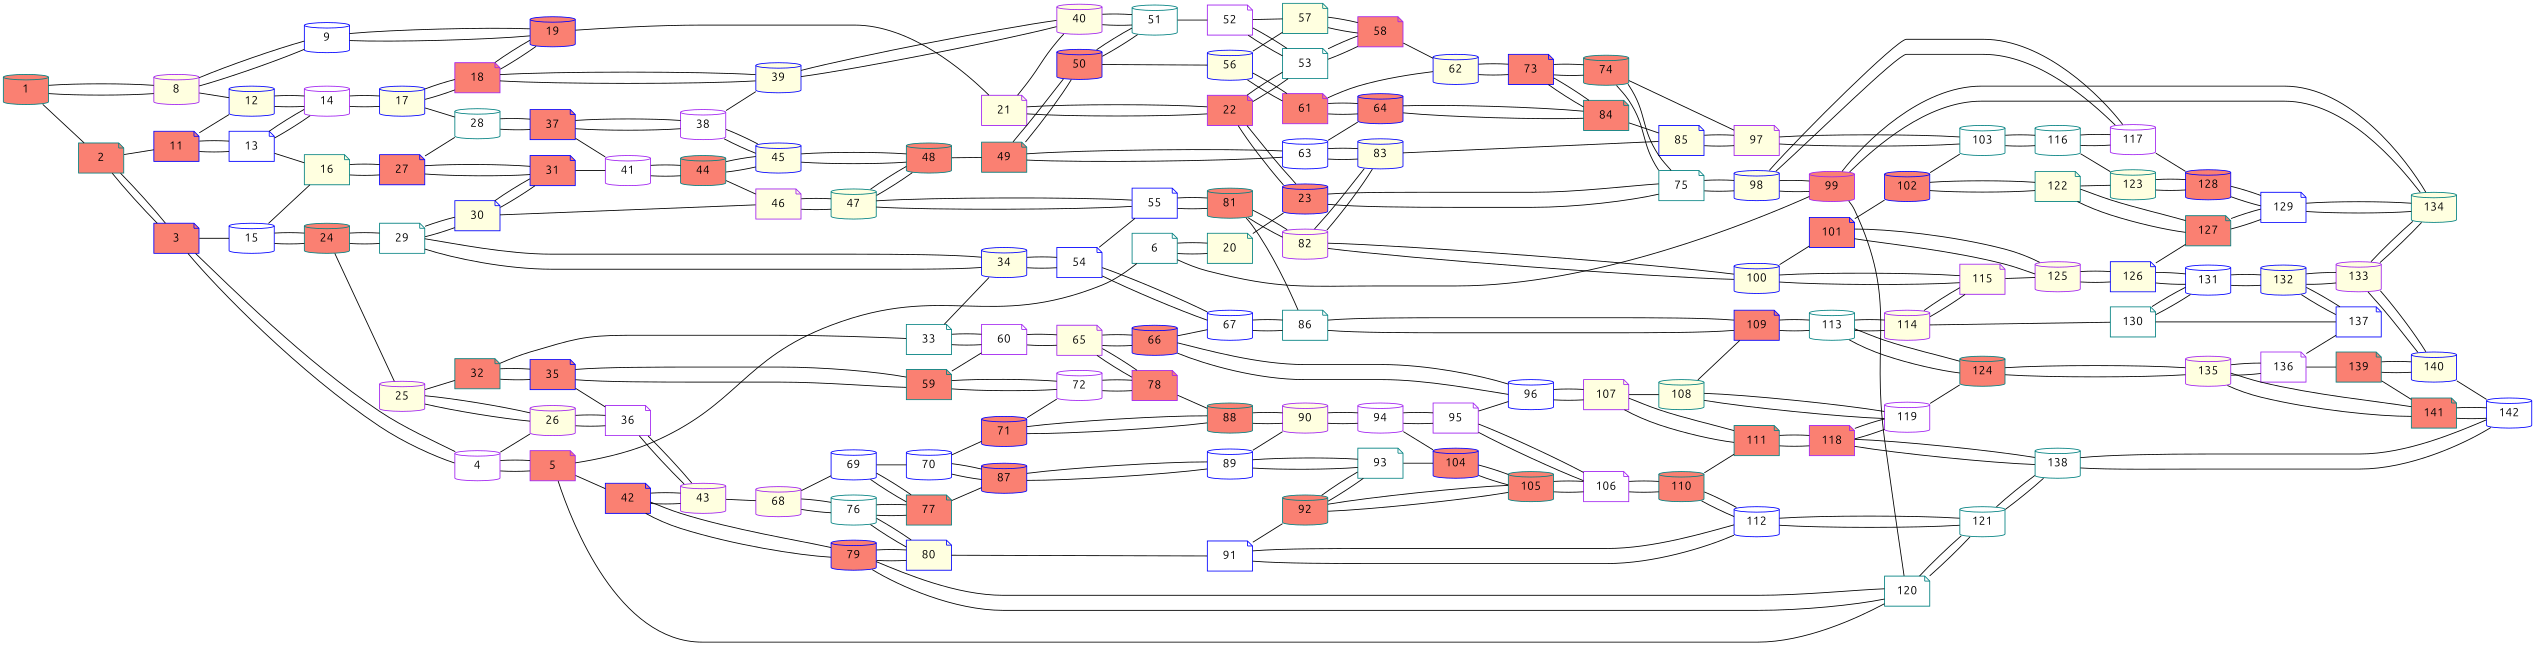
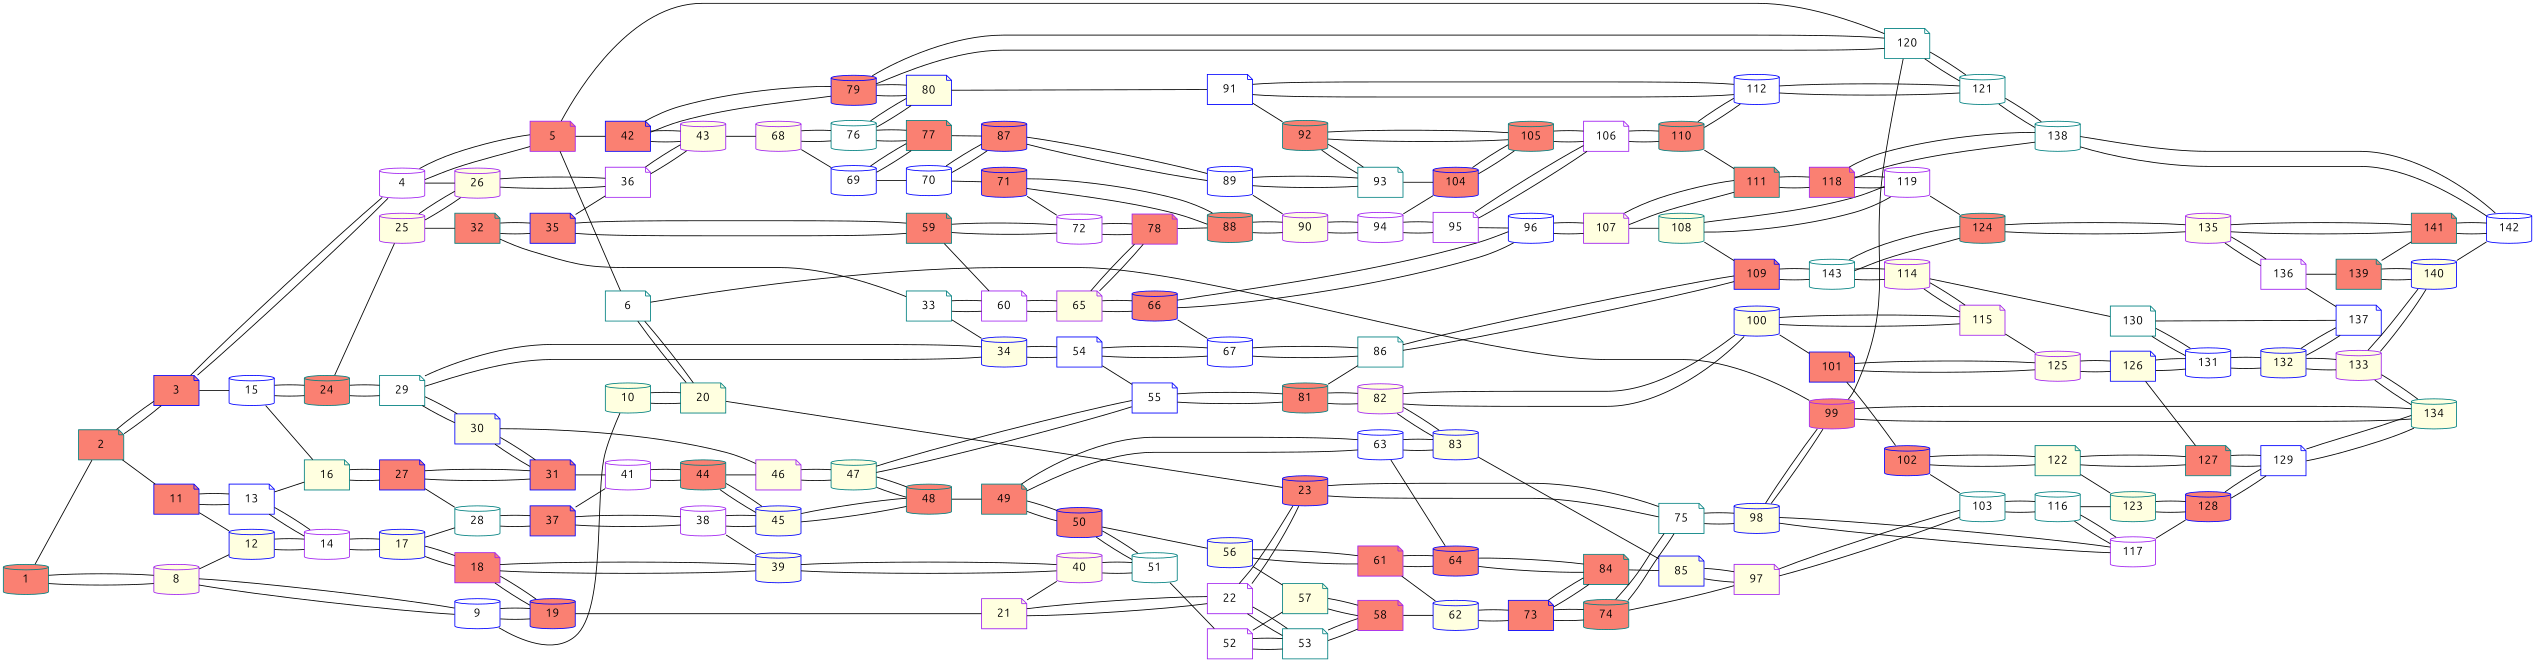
node "22": fillcolor salmon -> white
node "113": label "113" -> "143"
node "10": added
